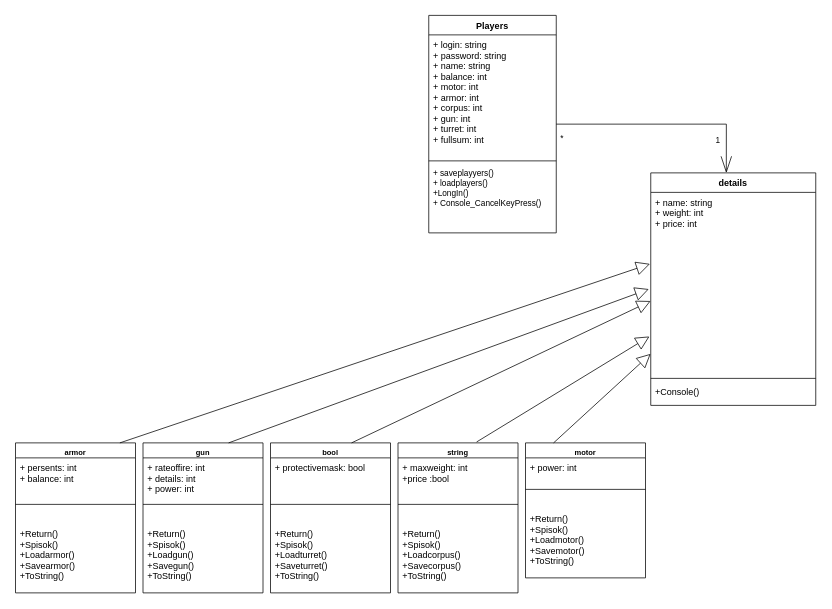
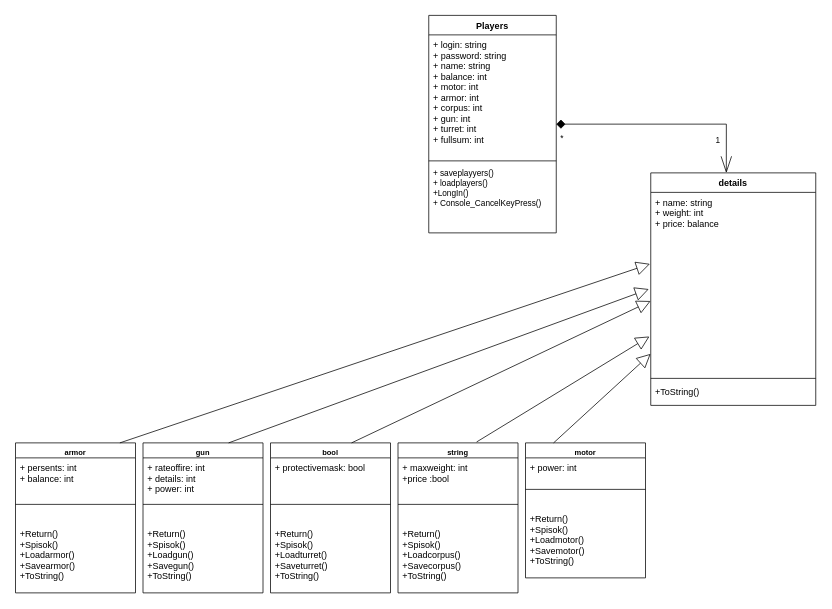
edge "Players" -> "details": arrowhead none -> diamond
node "+ name: string + weight: int + price: int": label "+ name: string + weight: int + price: int" -> "+ name: string + weight: int + price: balance"
node "+Console()": label "+Console()" -> "+ToString()"
